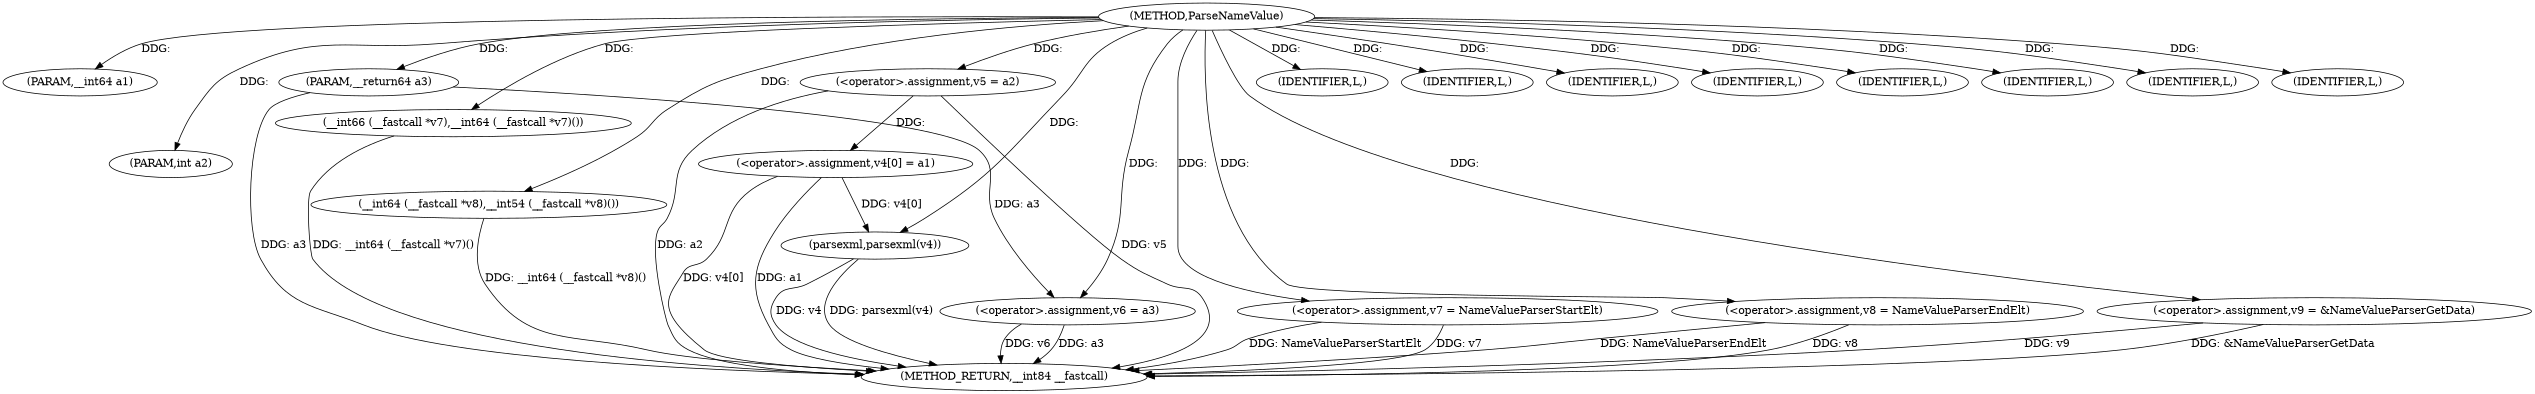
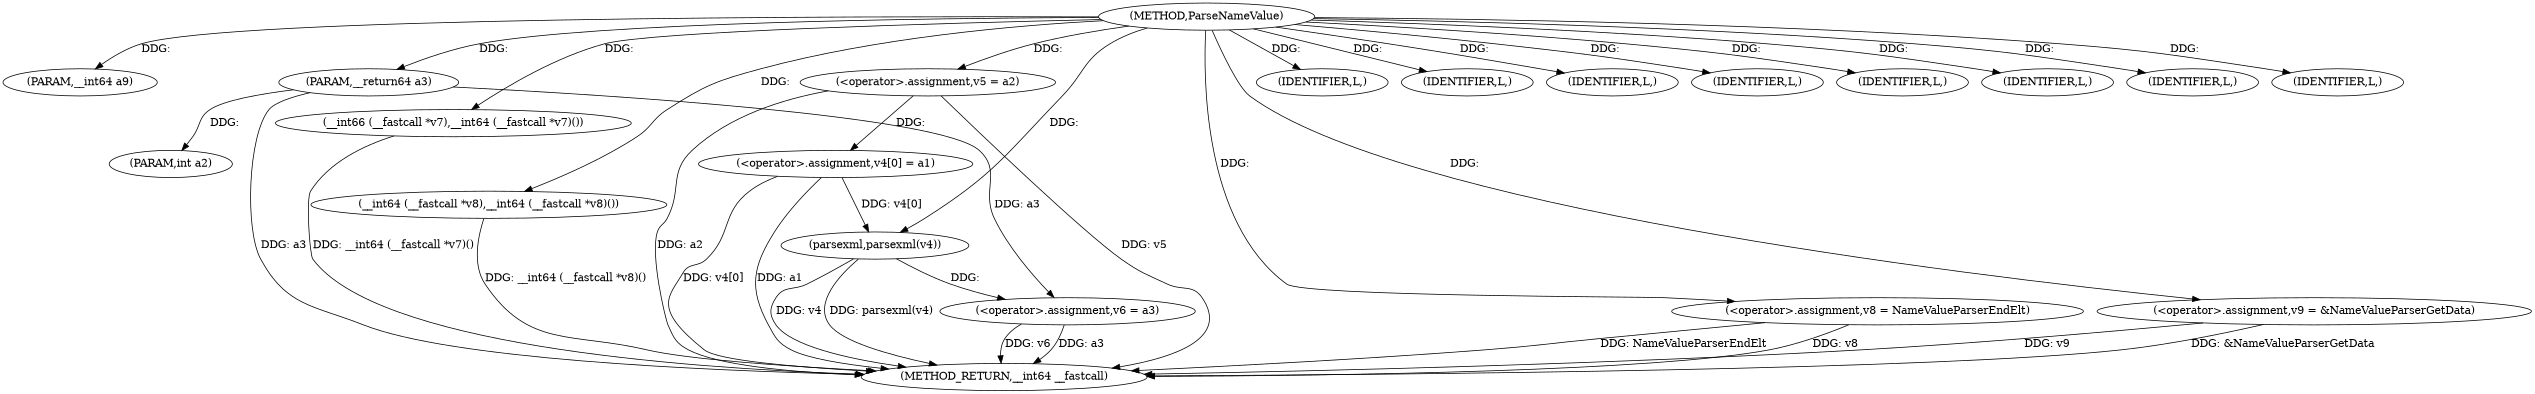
edge "(METHOD,ParseNameValue)" -> "(PARAM,int a2)": now "(PARAM,__return64 a3)" -> "(PARAM,int a2)"
node "(PARAM,__int64 a1)": label "(PARAM,__int64 a1)" -> "(PARAM,__int64 a9)"
edge "(METHOD,ParseNameValue)" -> "(<operator>.assignment,v6 = a3)": now "(parsexml,parsexml(v4))" -> "(<operator>.assignment,v6 = a3)"
node "(__int64 (__fastcall *v8),__int54 (__fastcall *v8)())": label "(__int64 (__fastcall *v8),__int54 (__fastcall *v8)())" -> "(__int64 (__fastcall *v8),__int64 (__fastcall *v8)())"
node "(<operator>.assignment,v7 = NameValueParserStartElt)": removed
node "(METHOD_RETURN,__int84 __fastcall)": label "(METHOD_RETURN,__int84 __fastcall)" -> "(METHOD_RETURN,__int64 __fastcall)"
